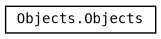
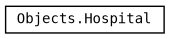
node "Objects.Objects": label "Objects.Objects" -> "Objects.Hospital"
